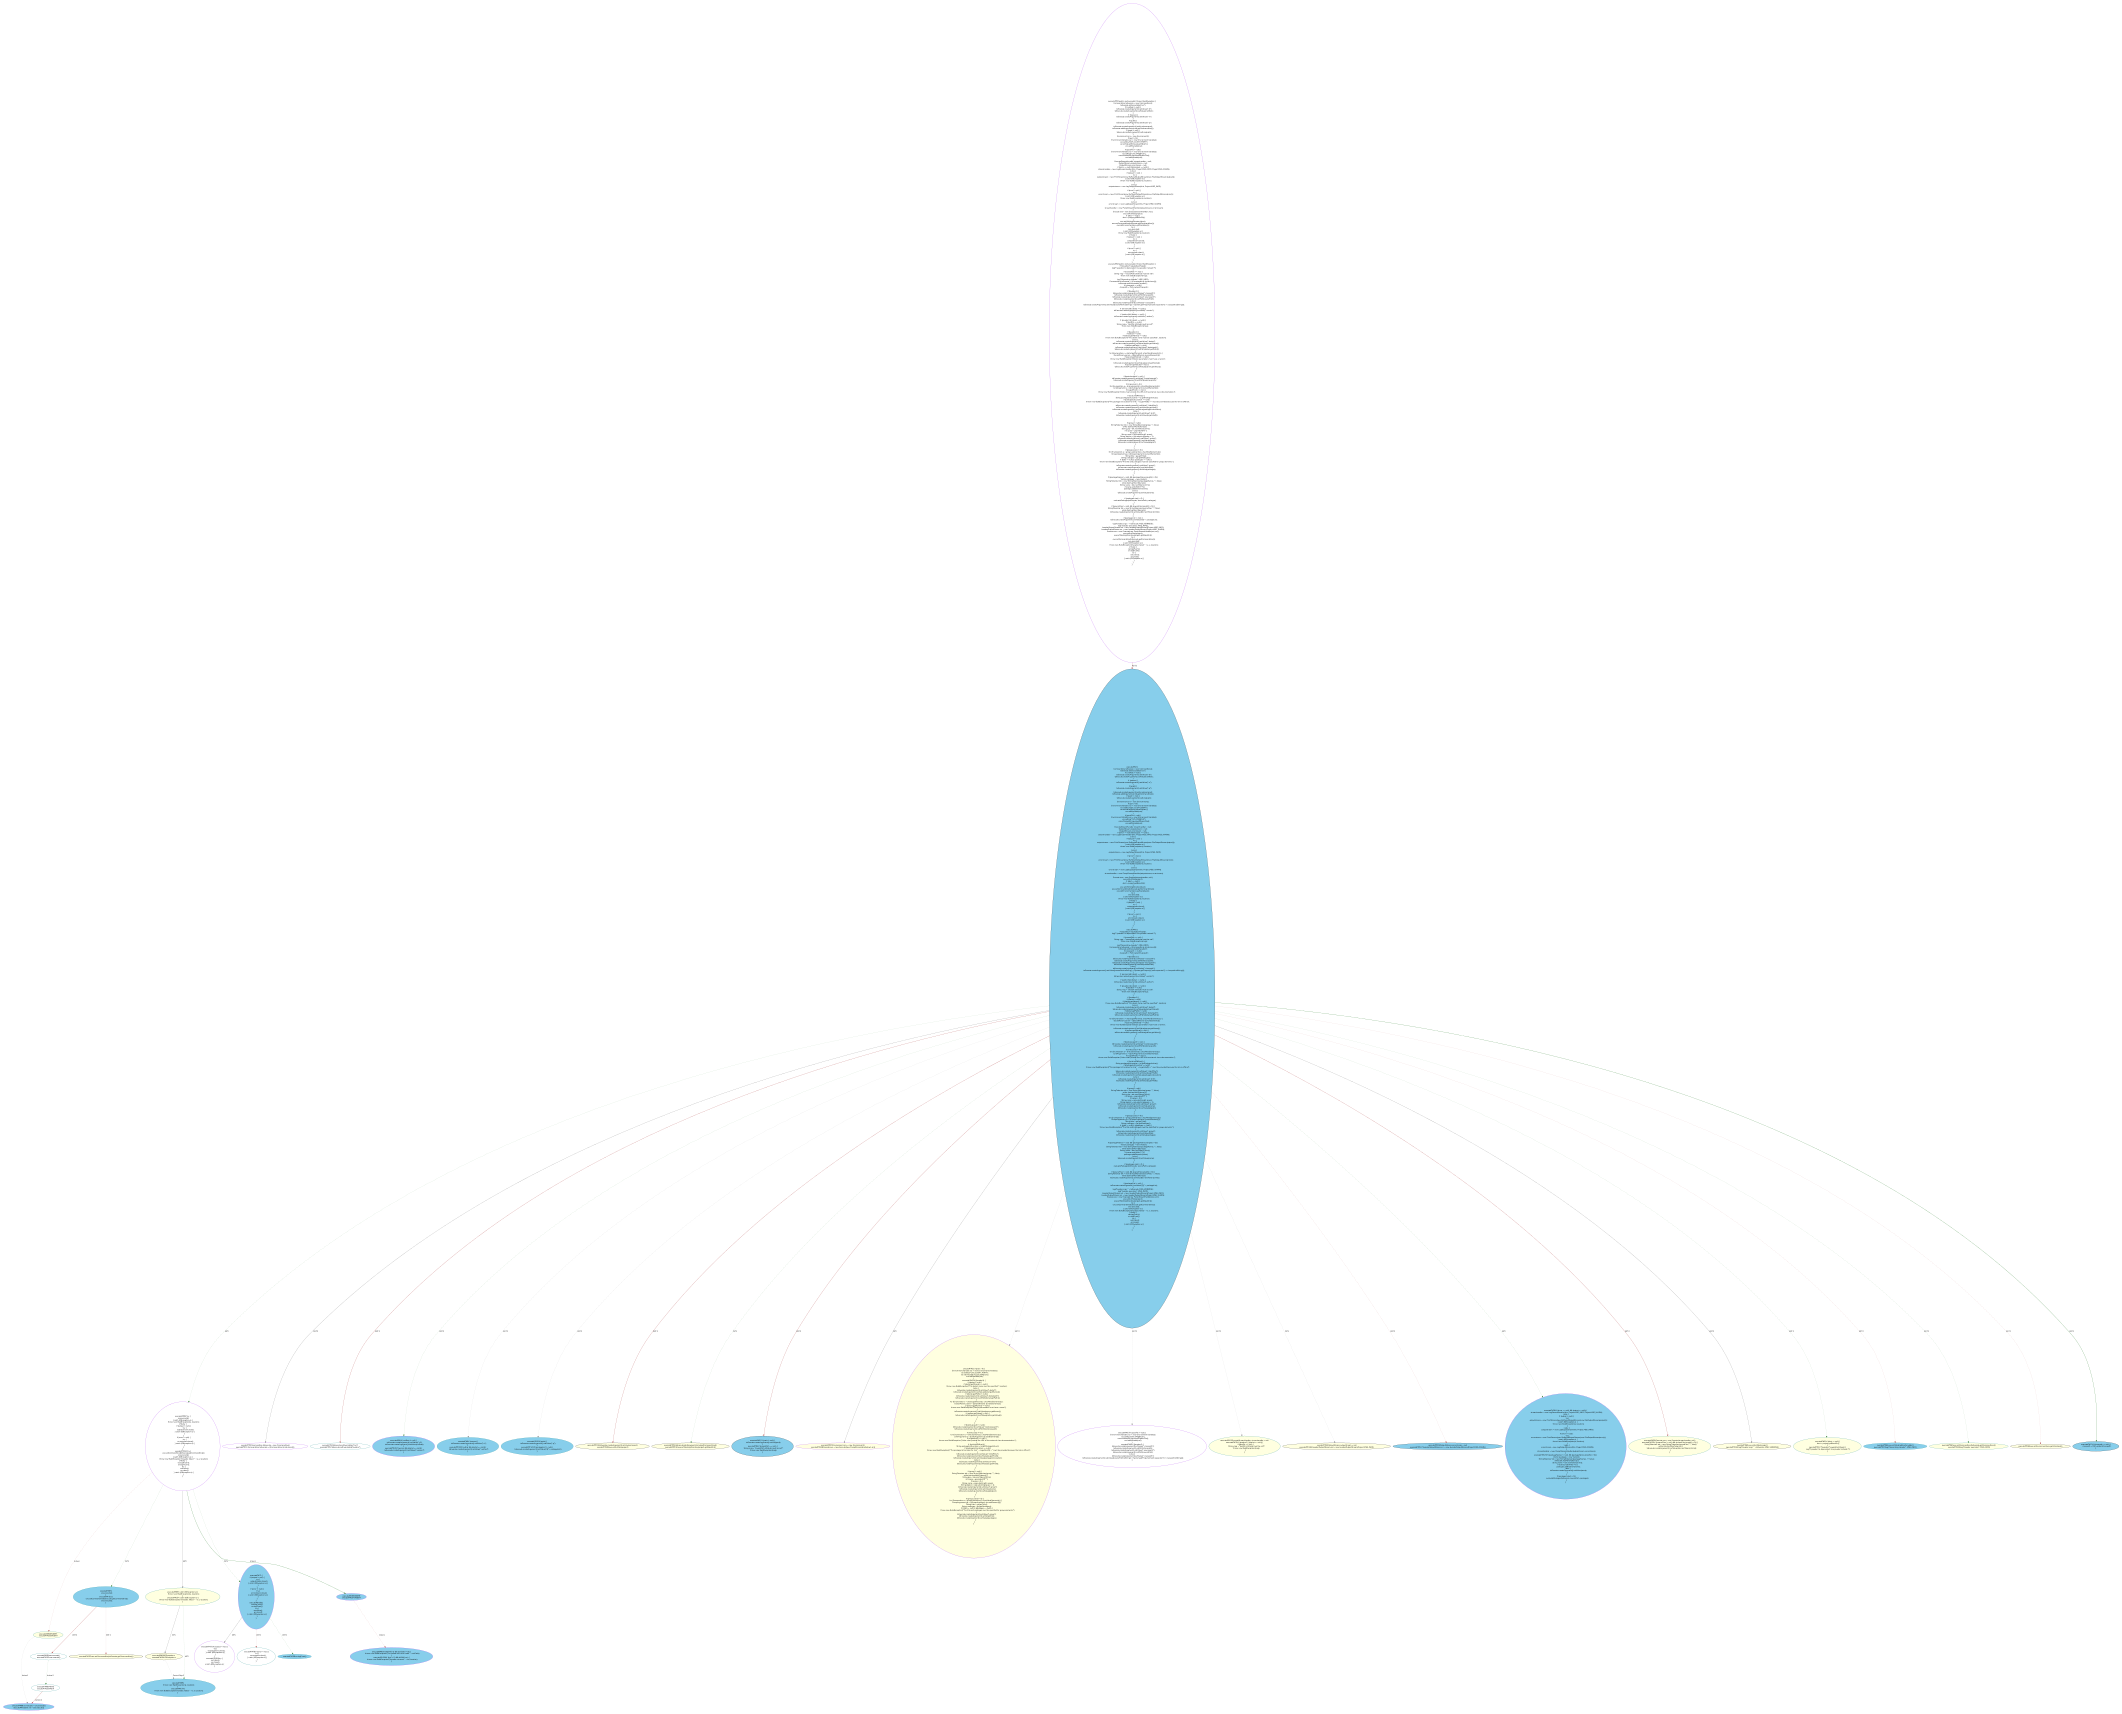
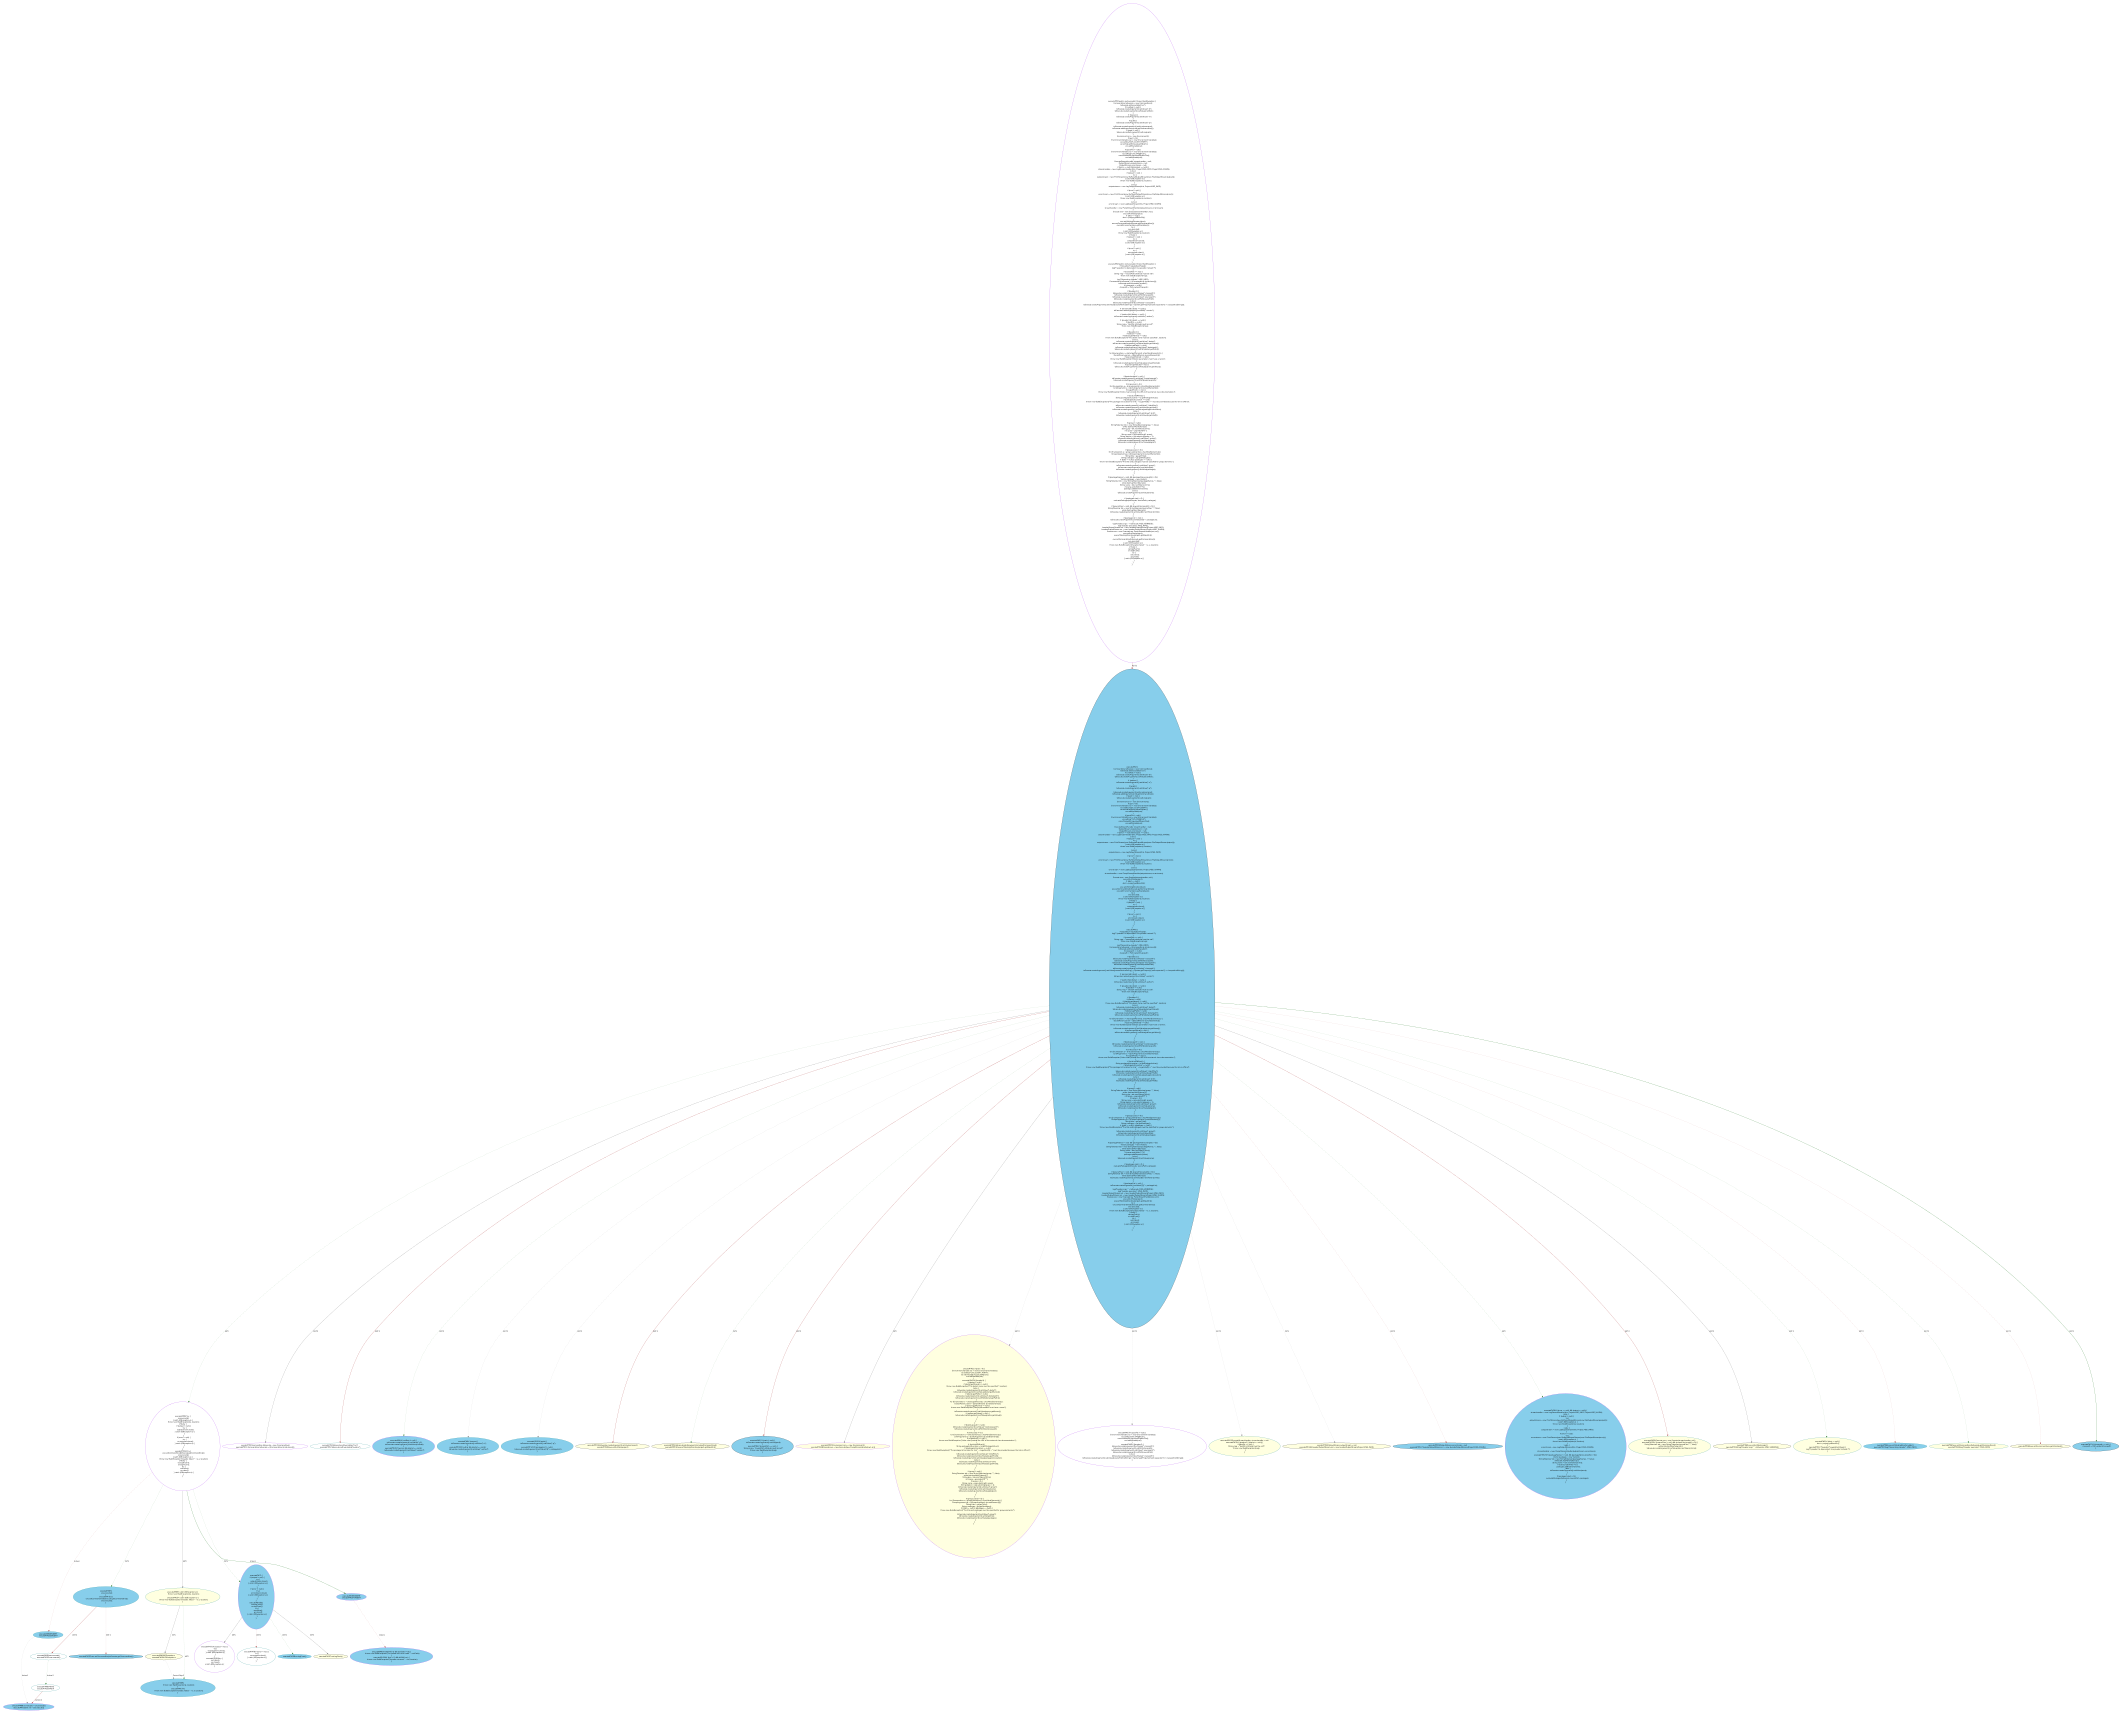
node "execute#?#68:INSERT execute#?#153:INSERT": fillcolor lightyellow -> skyblue
node "execute#?#152:exe.setCommandline(toExecute.getCommandline())": fillcolor lightyellow -> skyblue
node "execute#?#157:out.logFlush()": added
